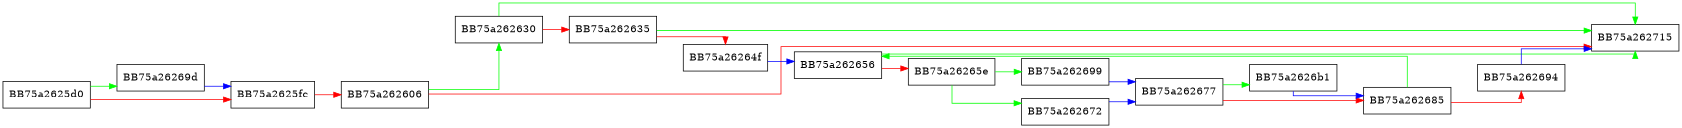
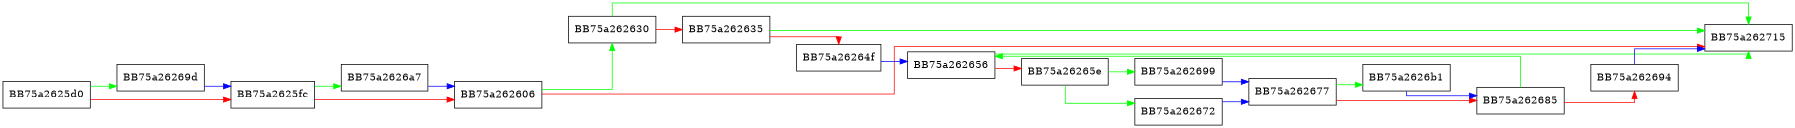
node "BB75a2626a7": added
